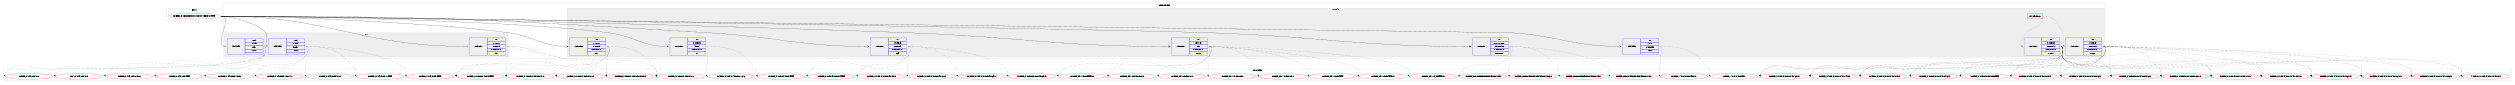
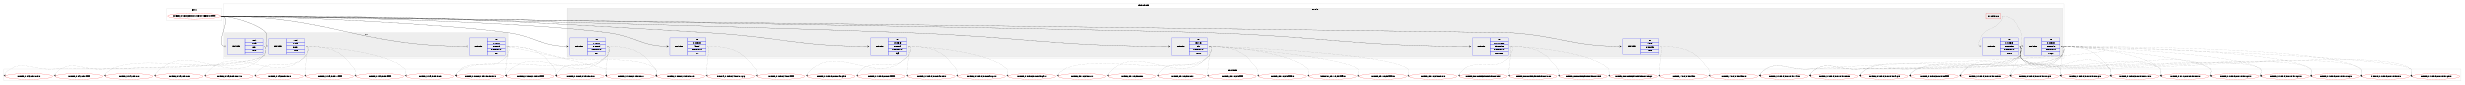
node "pack://sys-fs/udev-243": label "pack://sys-fs/udev-243" -> "portage://sys-fs/udev-243"
node "portage://sys-devel/libtool-2.4.6-r6": label "portage://sys-devel/libtool-2.4.6-r6" -> "autoconf://sys-devel/libtool-2.4.6-r6"
node "portage://dev-vcs/git-9999-r2": label "portage://dev-vcs/git-9999-r2" -> "integration://dev-vcs/git-9999-r2"
node "portage://sys-devel/automake-1.13.4-r2": removed
node "portage://sys-devel/automake-1.15.1-r2": label "portage://sys-devel/automake-1.15.1-r2" -> "portage://sys-sys/automake-1.15.1-r2"
